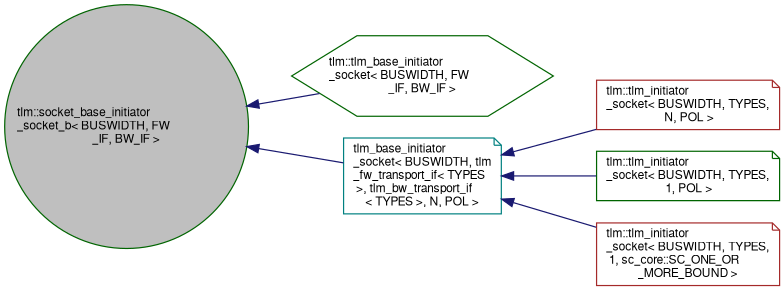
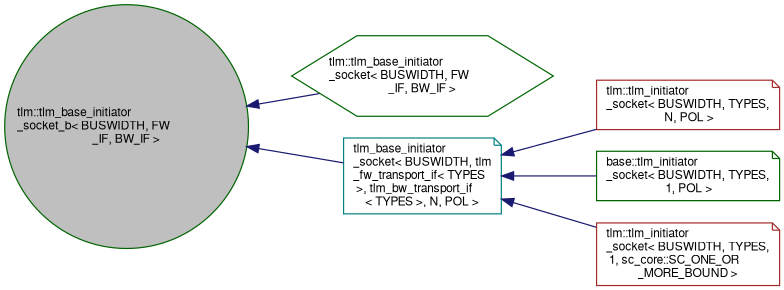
node "tlm::socket_base_initiator _socket_b< BUSWIDTH, FW _IF, BW_IF >": label "tlm::socket_base_initiator _socket_b< BUSWIDTH, FW _IF, BW_IF >" -> "tlm::tlm_base_initiator _socket_b< BUSWIDTH, FW _IF, BW_IF >"
node "tlm::tlm_initiator _socket< BUSWIDTH, TYPES, 1, POL >": label "tlm::tlm_initiator _socket< BUSWIDTH, TYPES, 1, POL >" -> "base::tlm_initiator _socket< BUSWIDTH, TYPES, 1, POL >"
